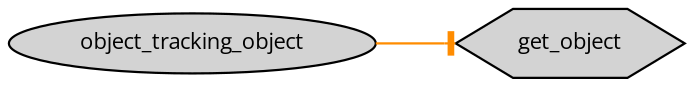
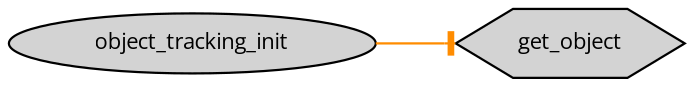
node "object_tracking_object": label "object_tracking_object" -> "object_tracking_init"
